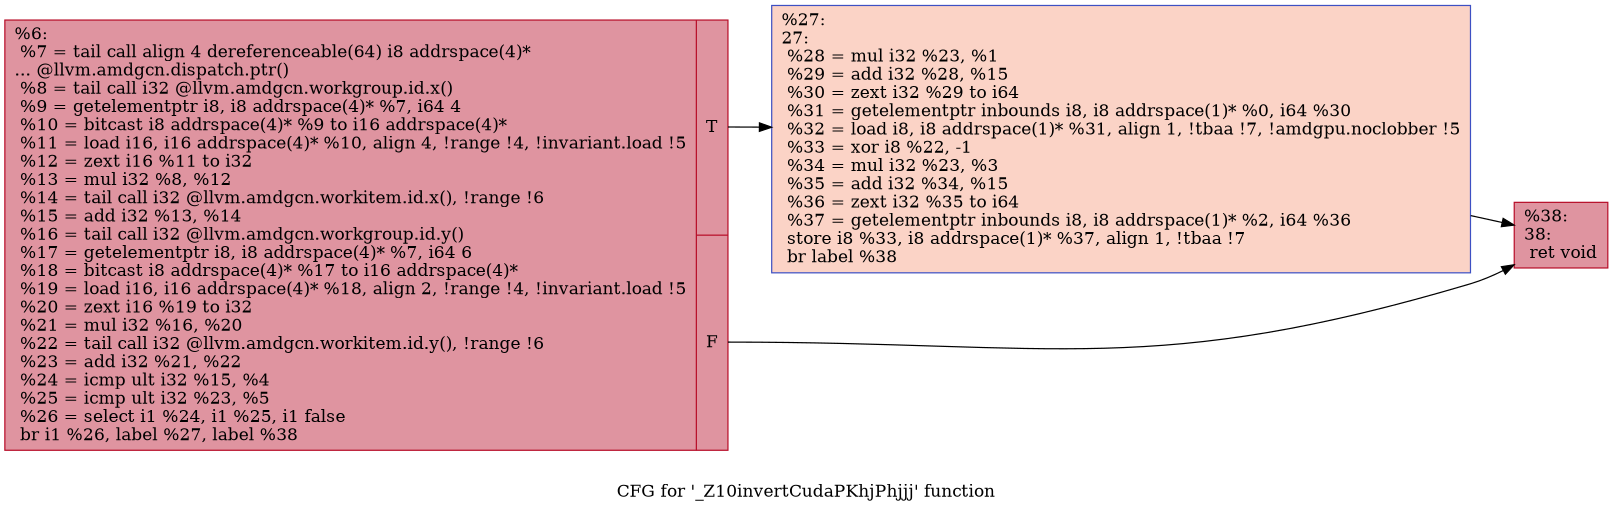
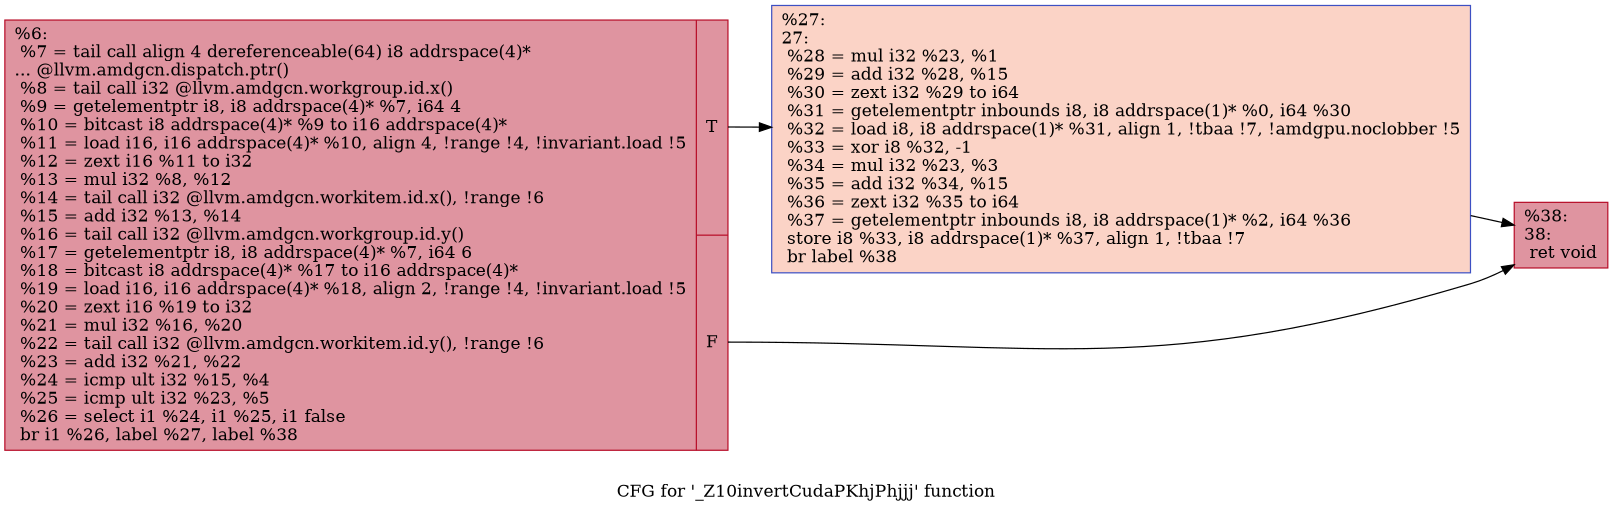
node "%27:": text "%33 = xor i8 %22, -1" -> "%33 = xor i8 %32, -1"
